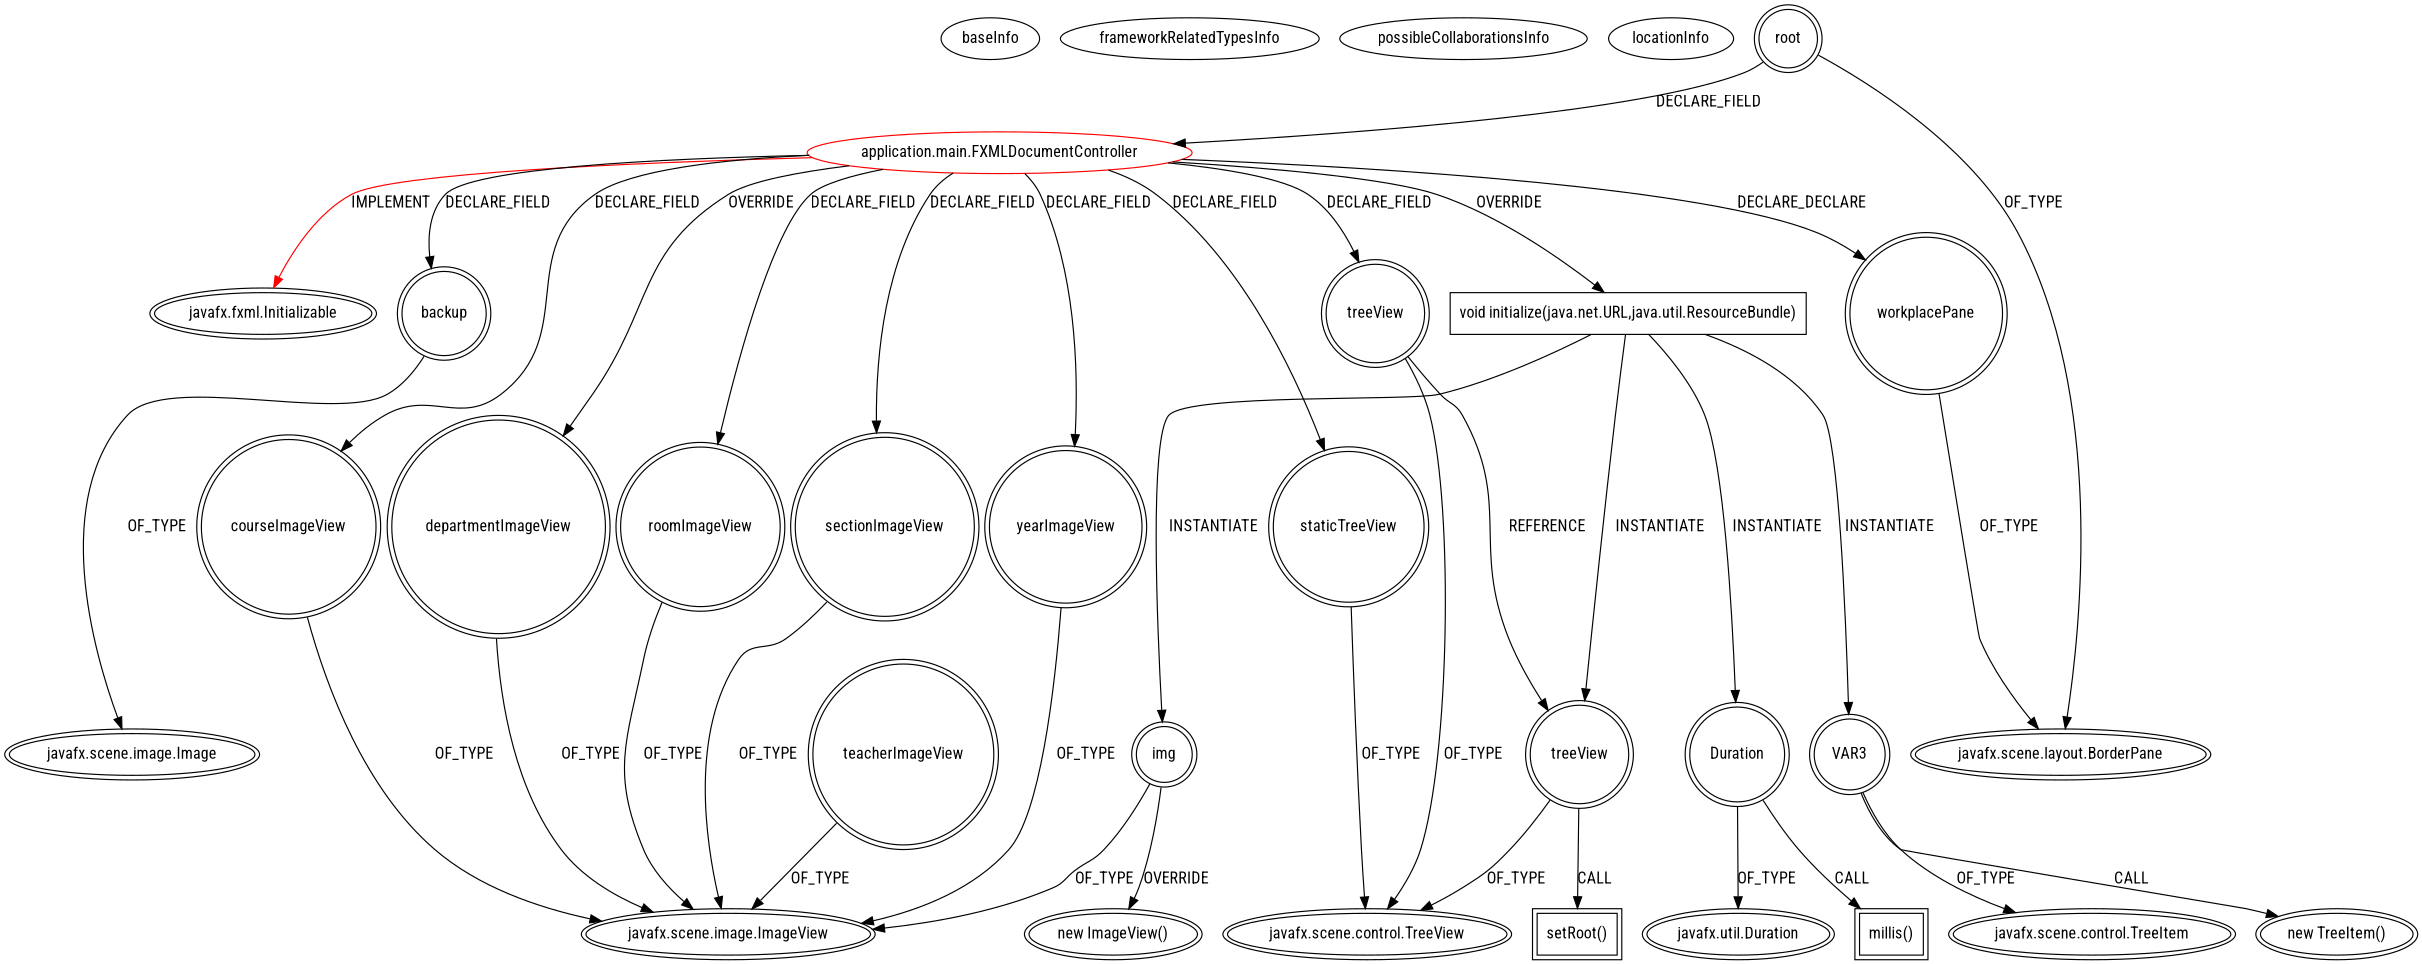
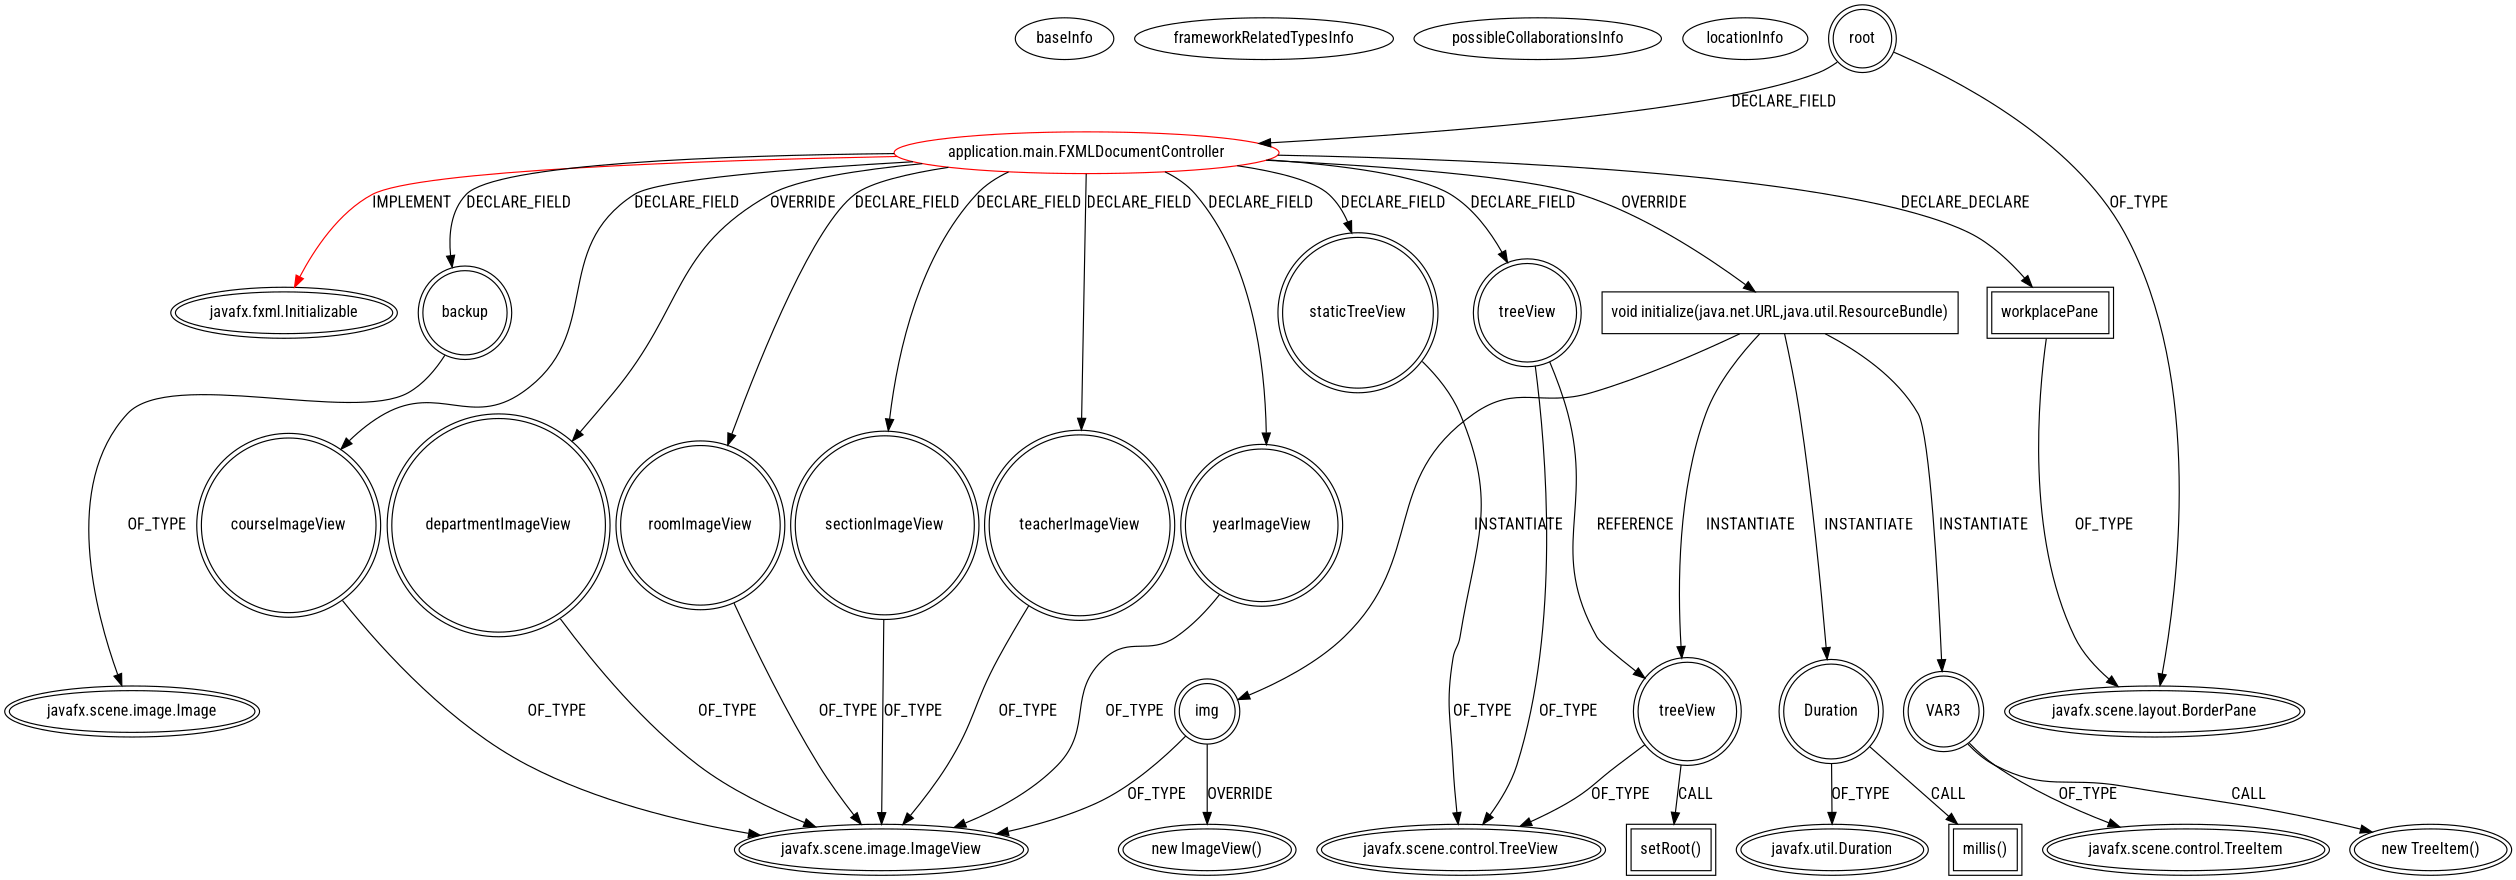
edge "application.main.FXMLDocumentController" -> "teacherImageView": added, label "DECLARE_FIELD"
node "workplacePane": shape circle -> box
